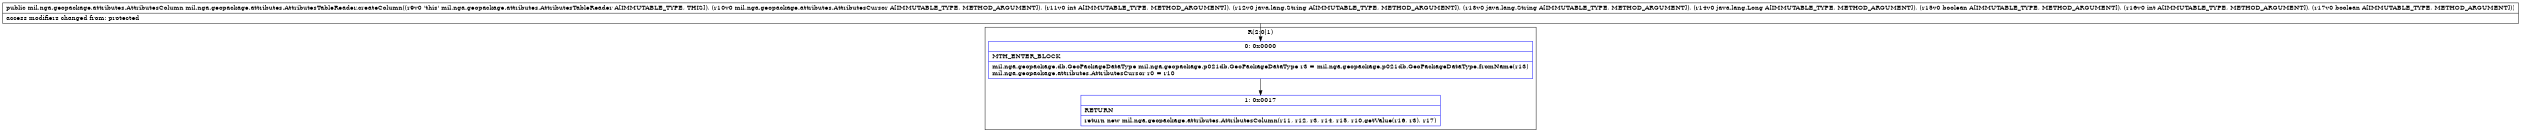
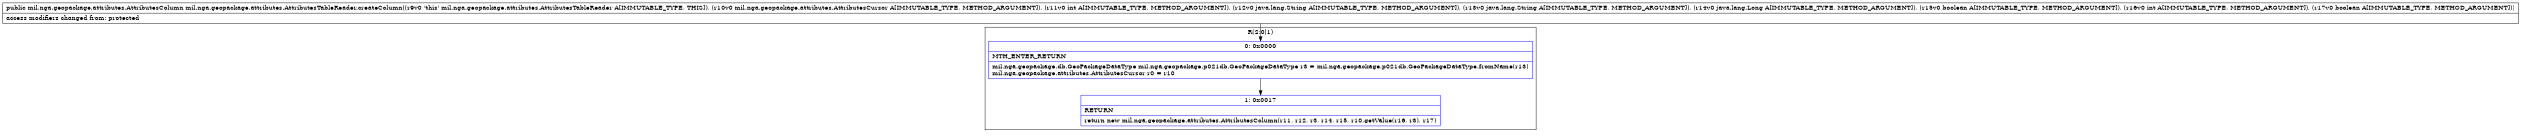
node "0: 0x0000": text "MTH_ENTER_BLOCK" -> "MTH_ENTER_RETURN"
